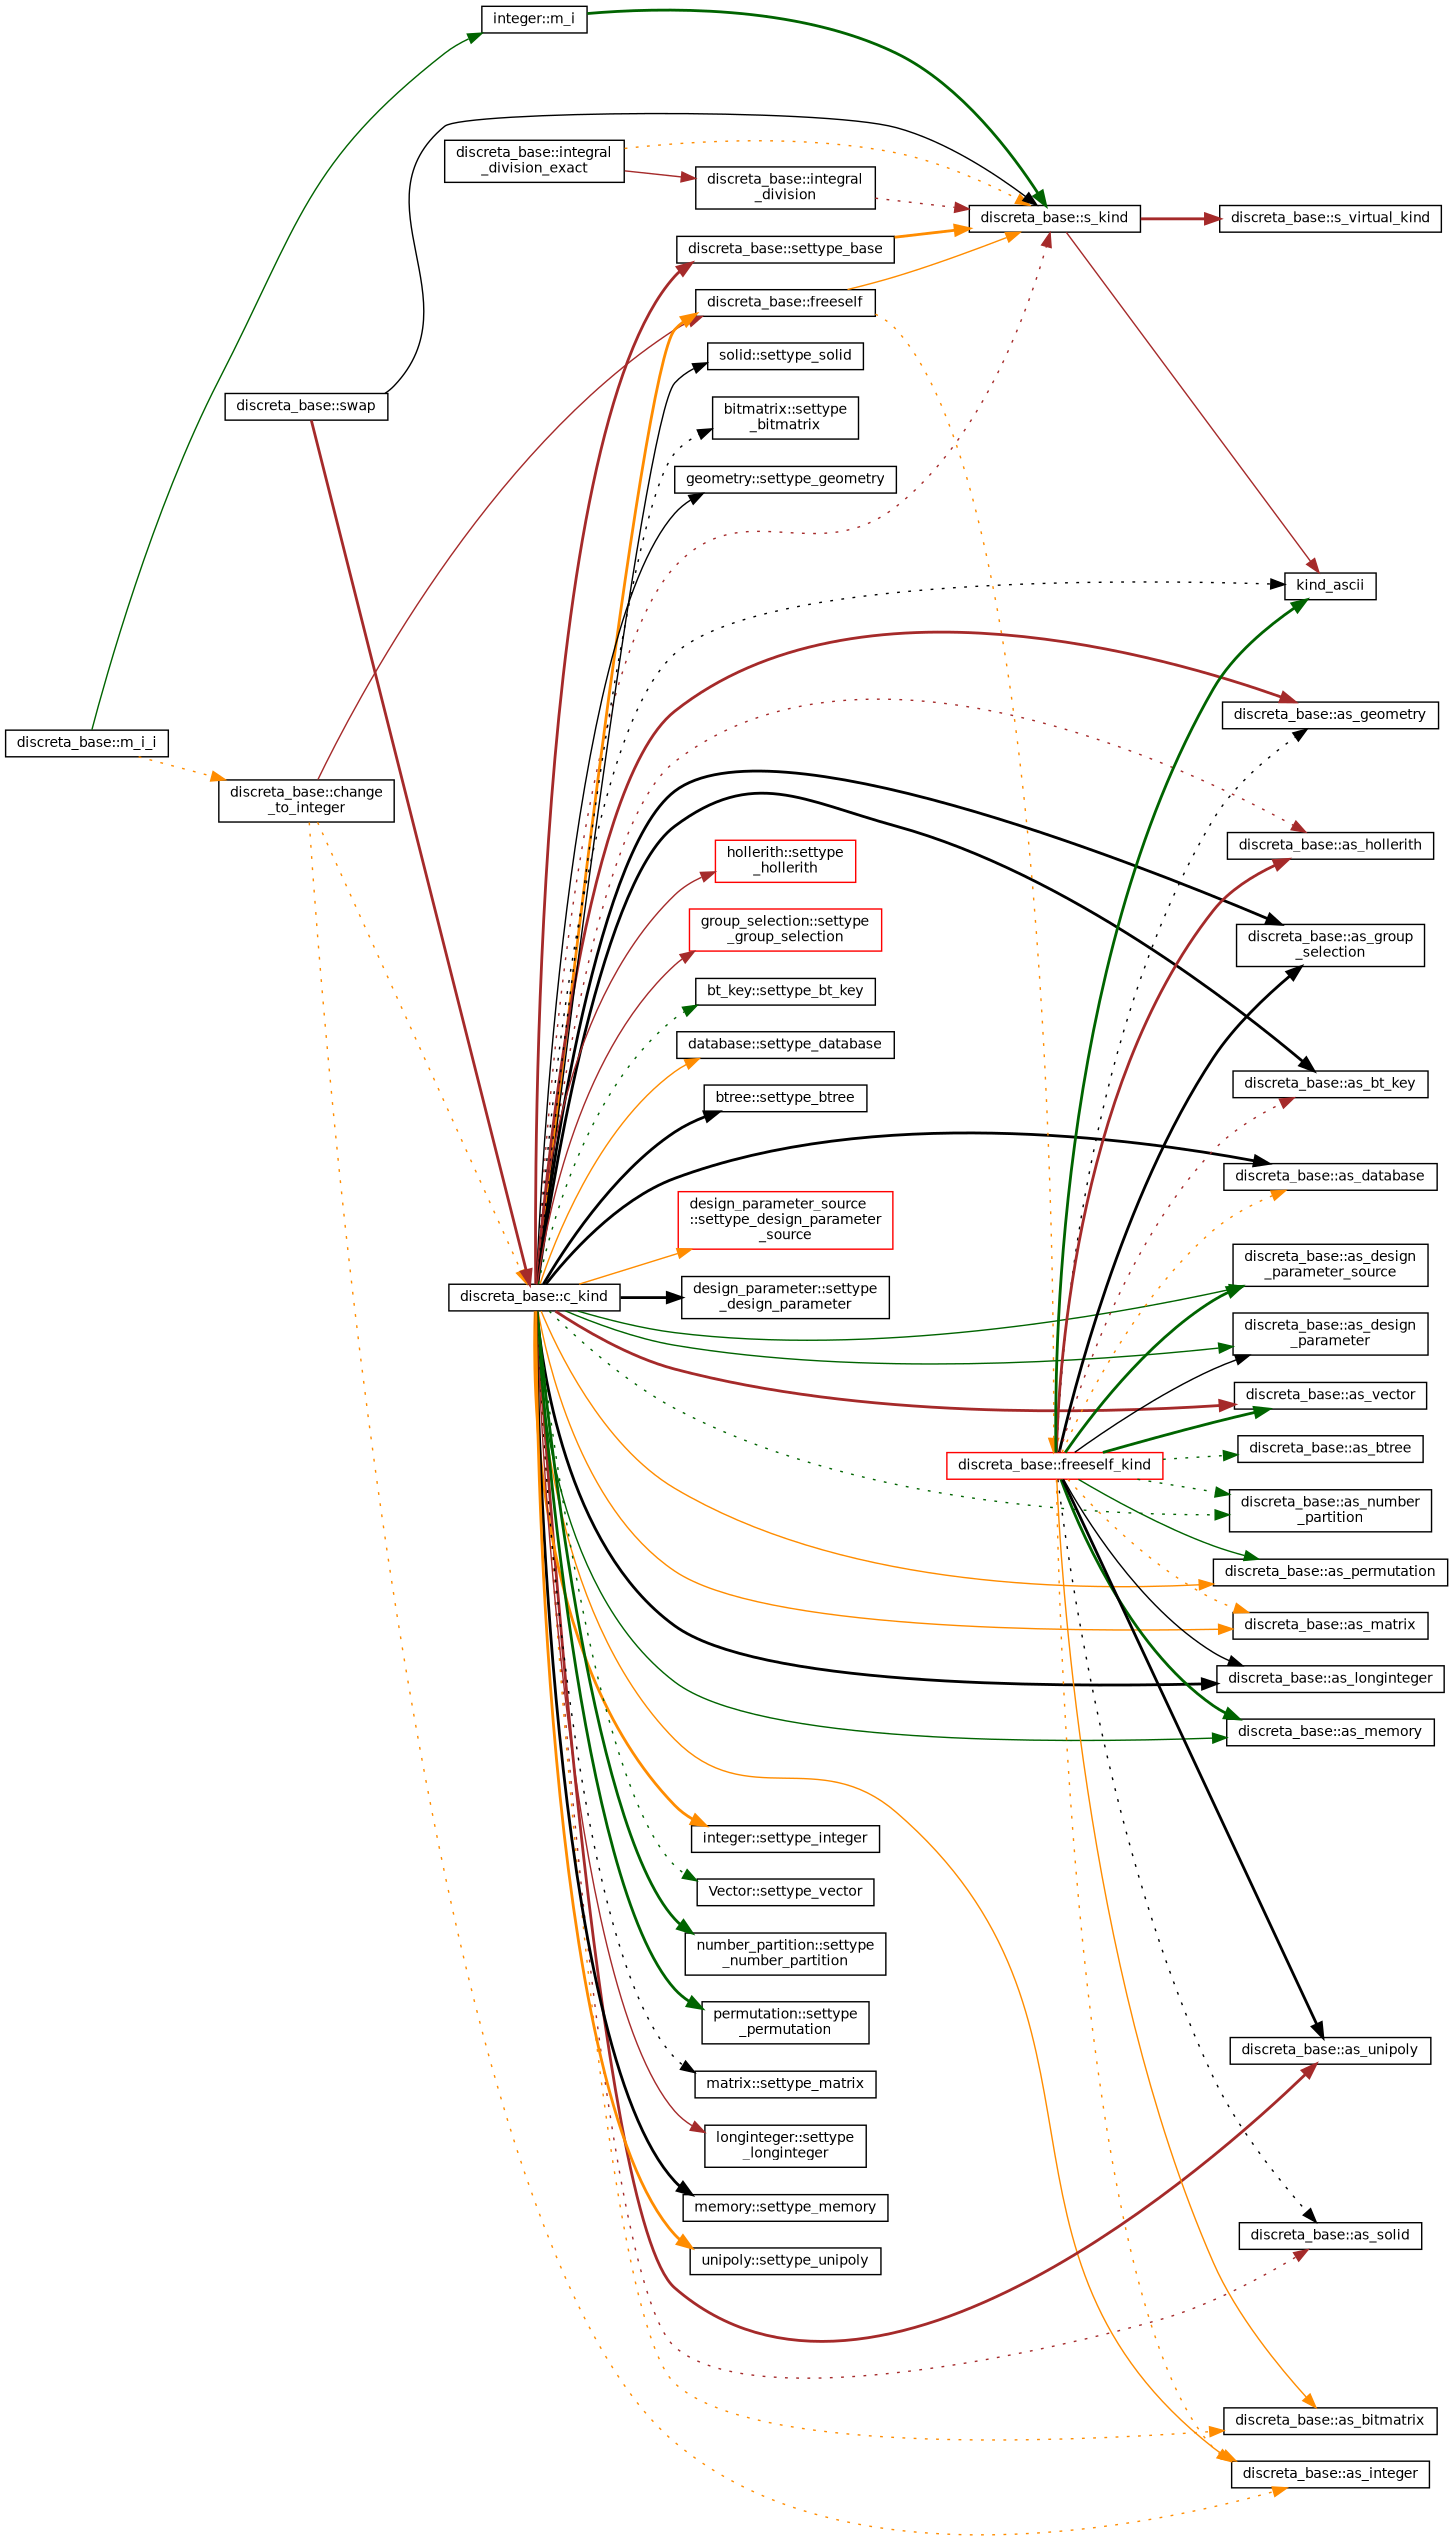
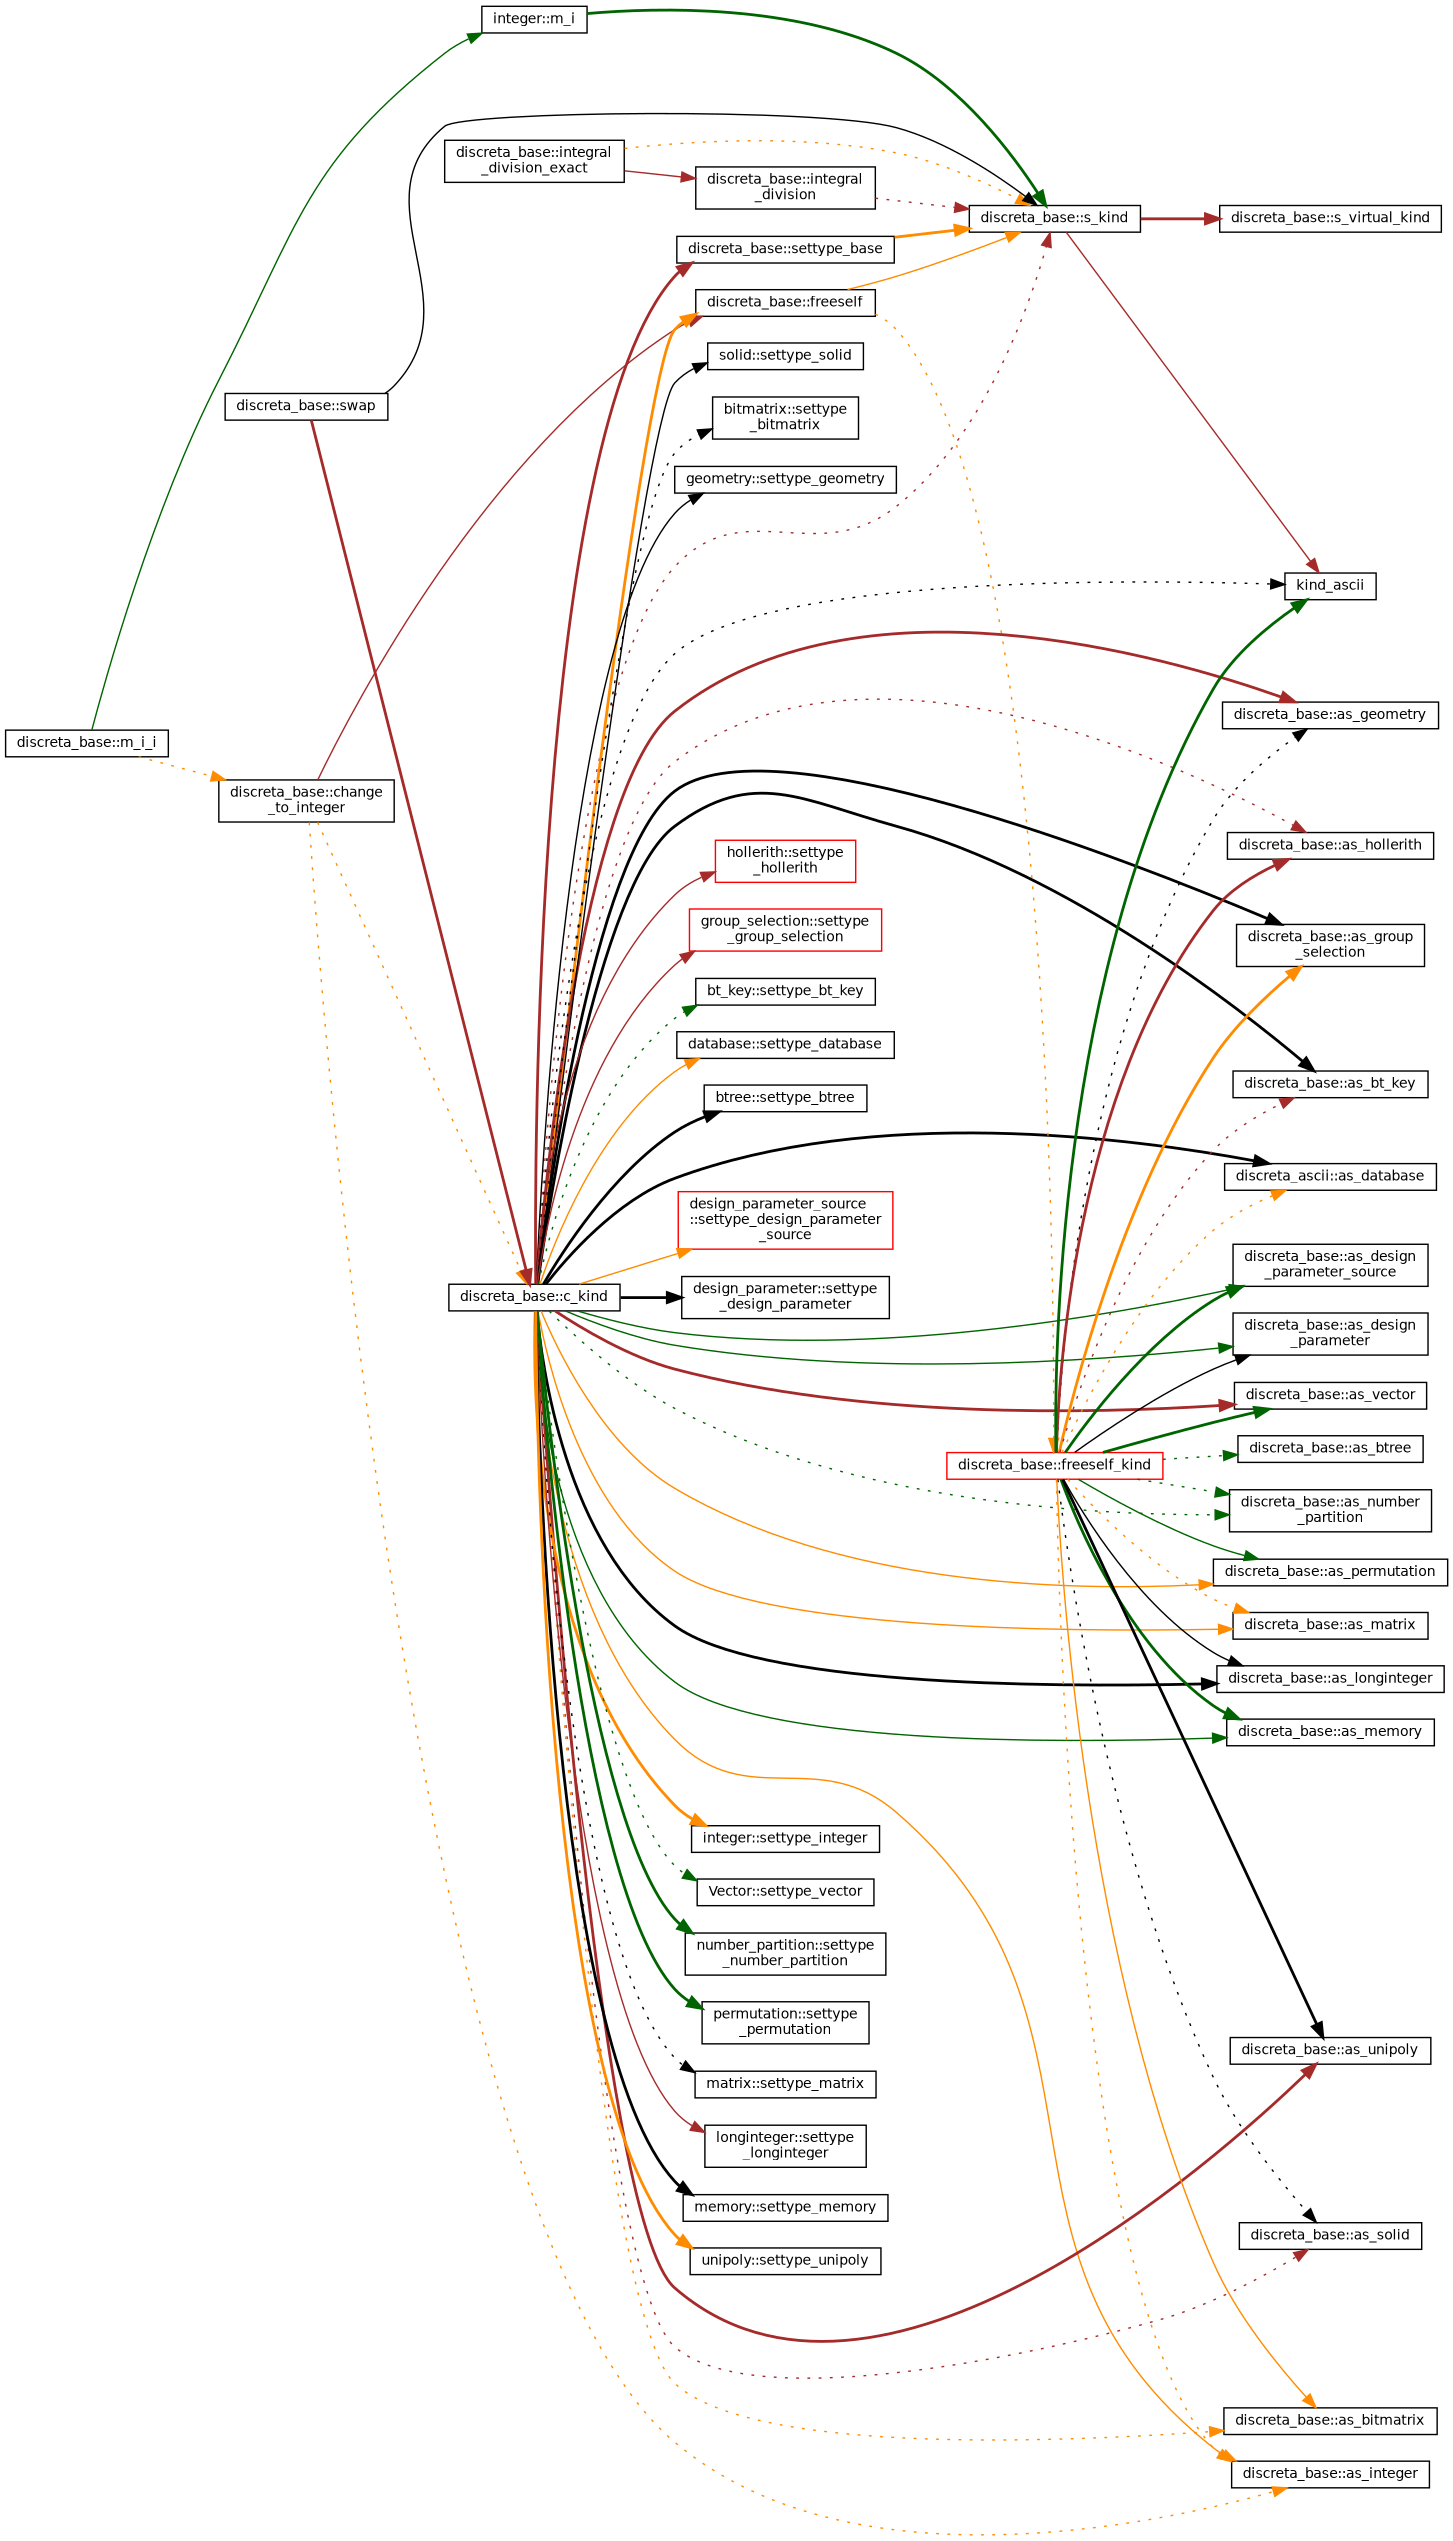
node "discreta_base::as_database": label "discreta_base::as_database" -> "discreta_ascii::as_database"
edge "discreta_base::freeself_kind" -> "discreta_base::as_group _selection": color black -> darkorange
